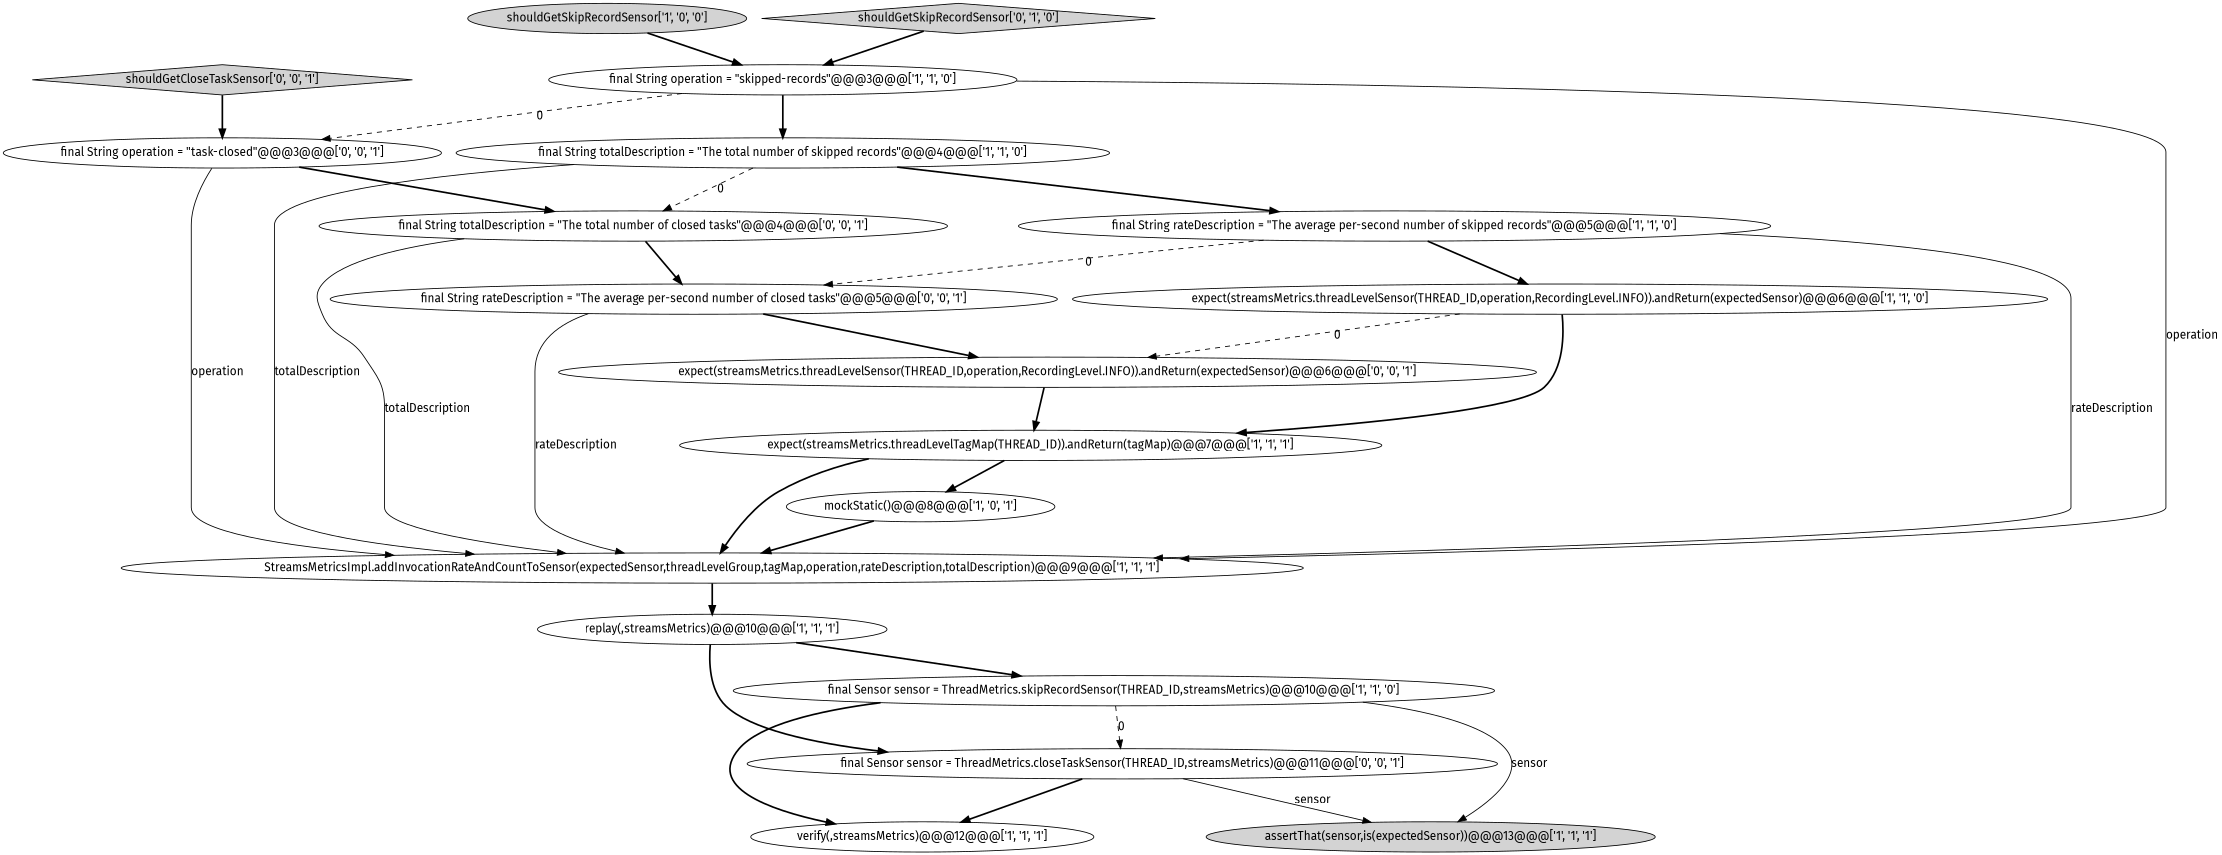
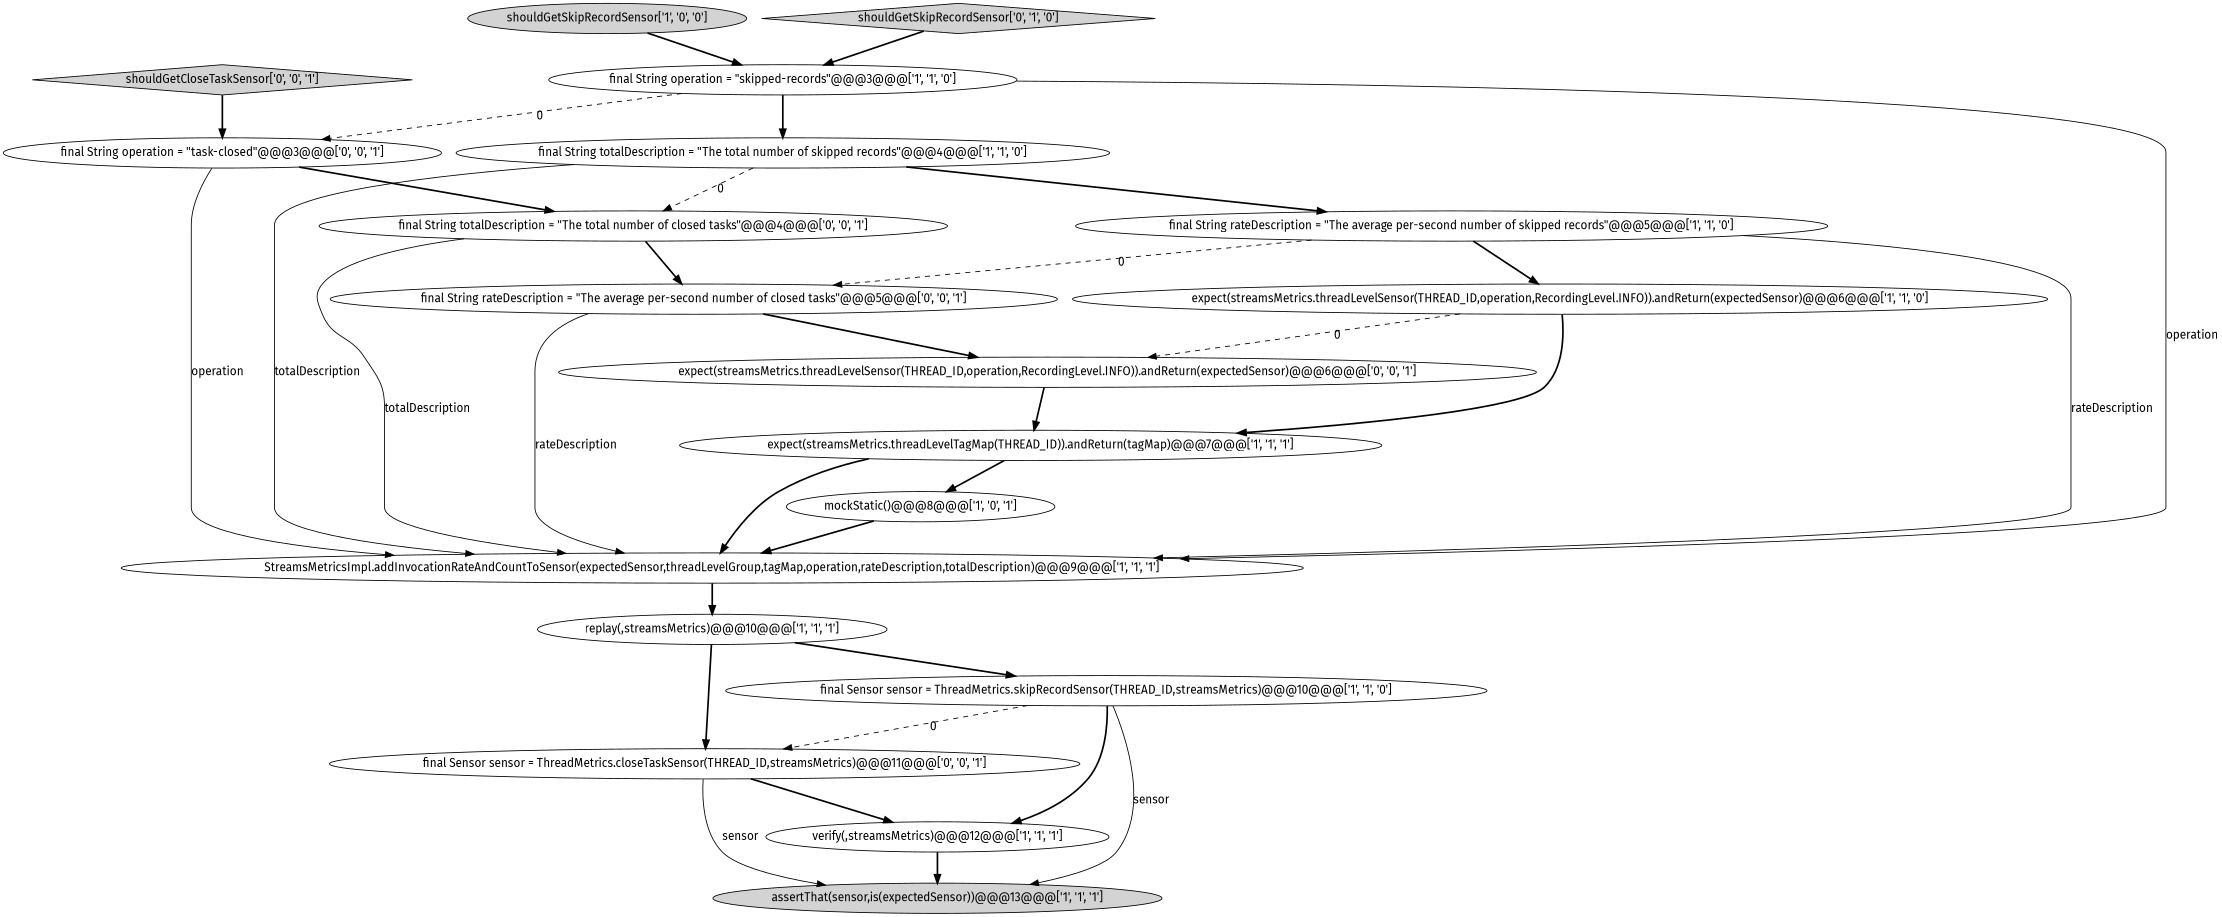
edge "verify(,streamsMetrics)@@@12@@@['1', '1', '1']" -> "assertThat(sensor,is(expectedSensor))@@@13@@@['1', '1', '1']": added
